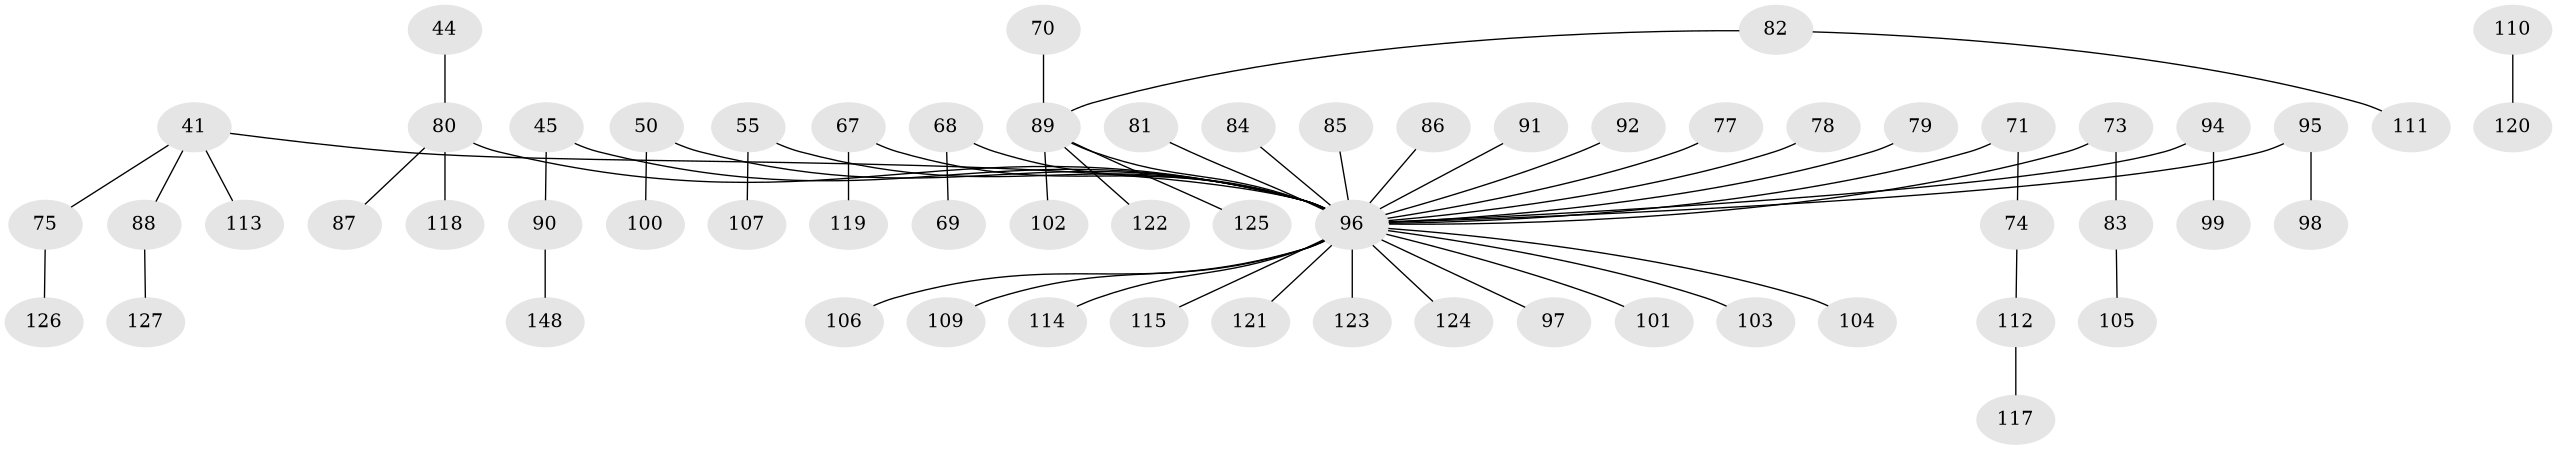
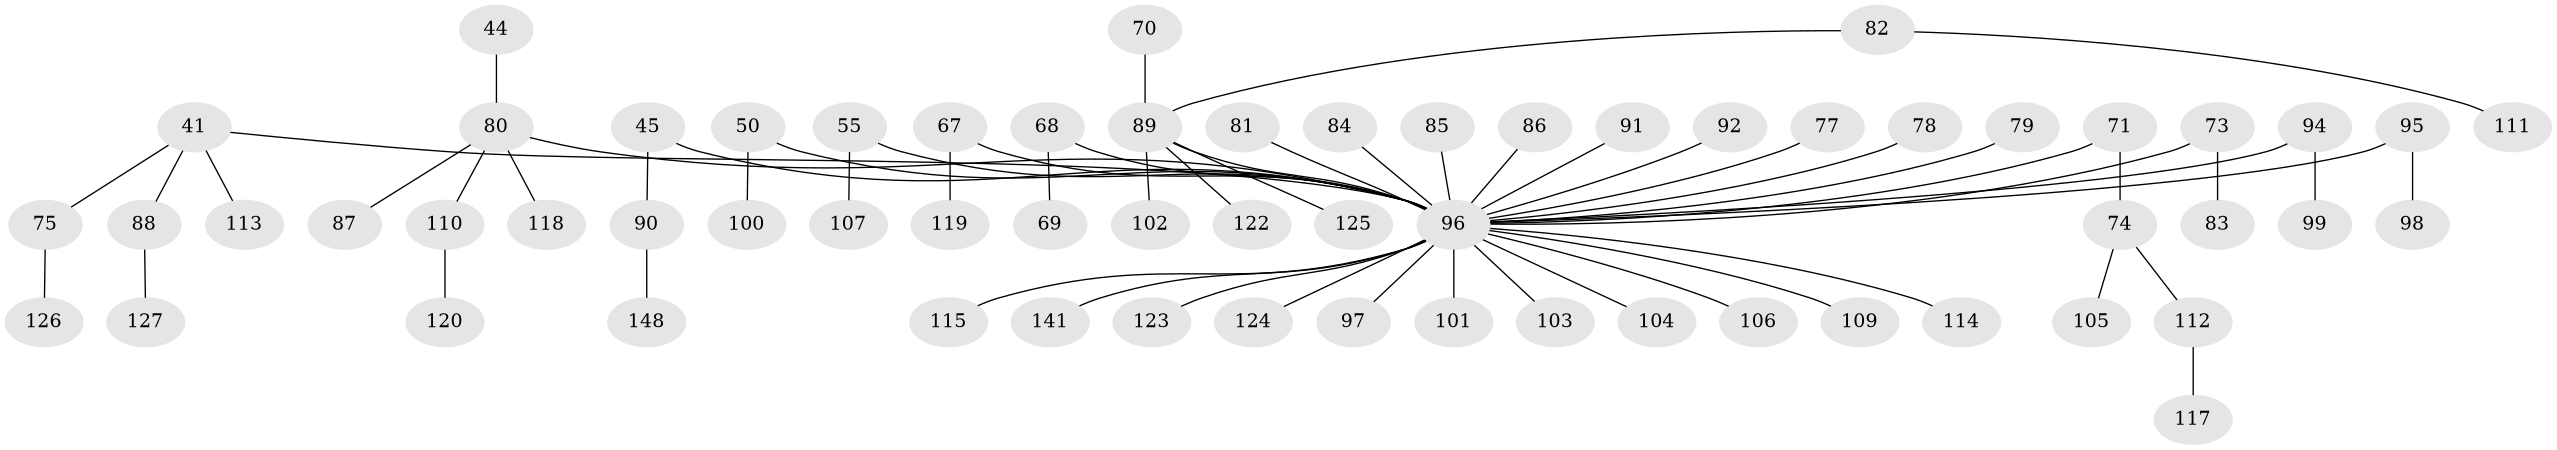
edge "80" -- "110": added
edge "83" -- "105": now "74" -- "105"
node "121": label "121" -> "141"
